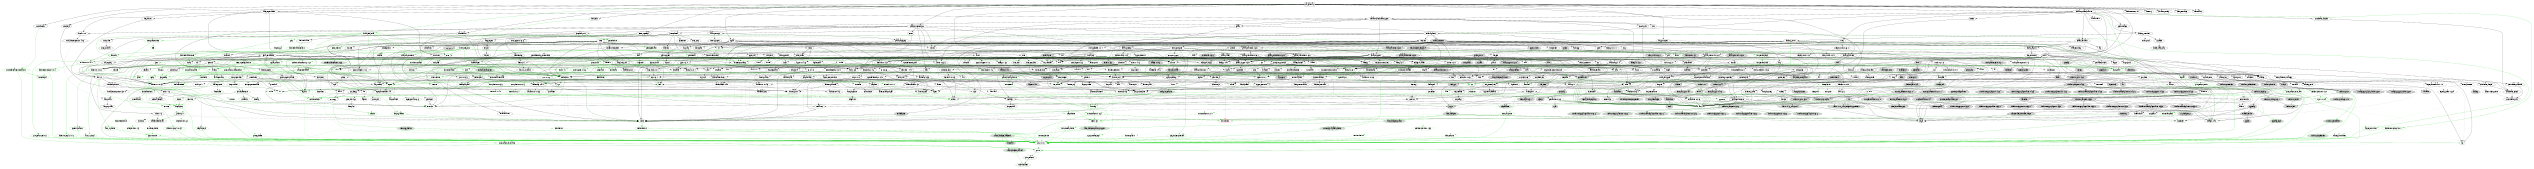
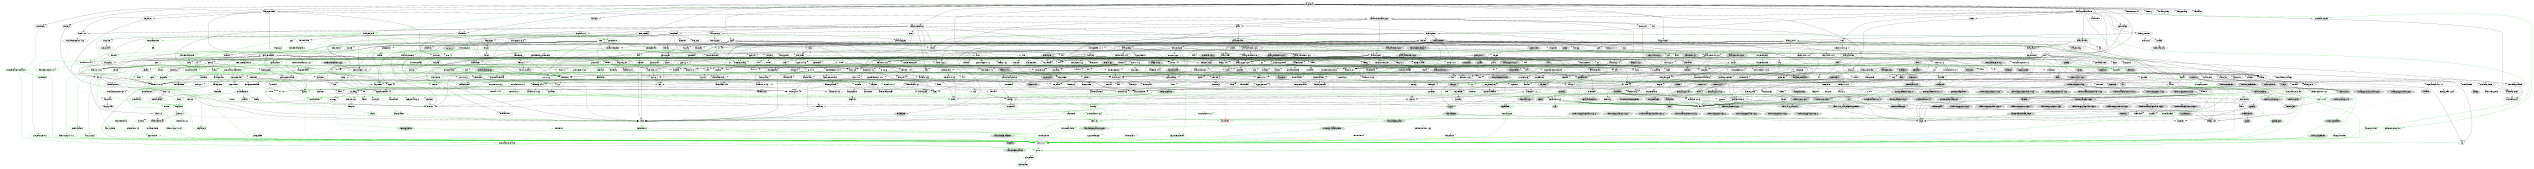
node "pallas-txbuilder": added
